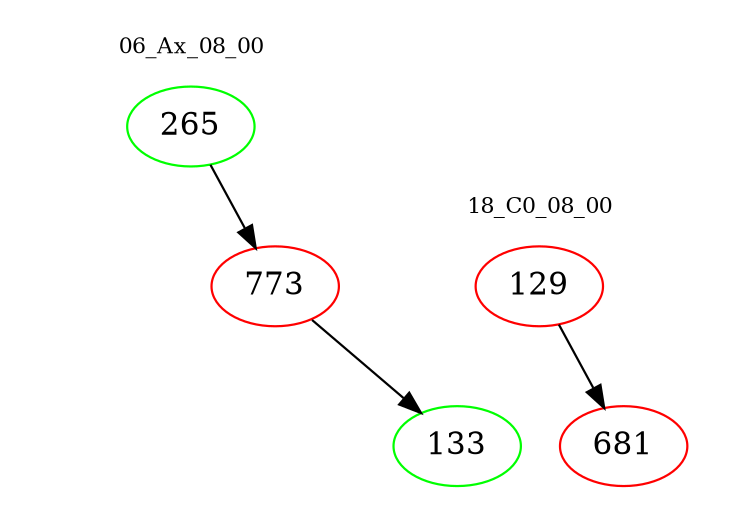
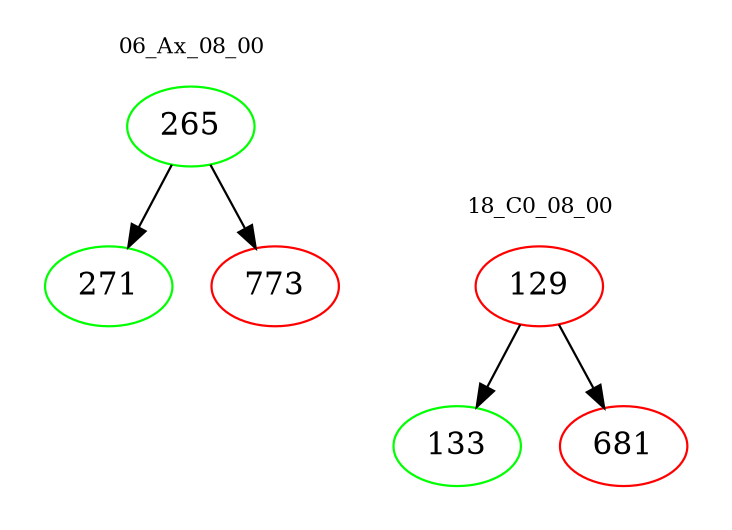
node "271": added
edge "773" -> "133": now "129" -> "133"
